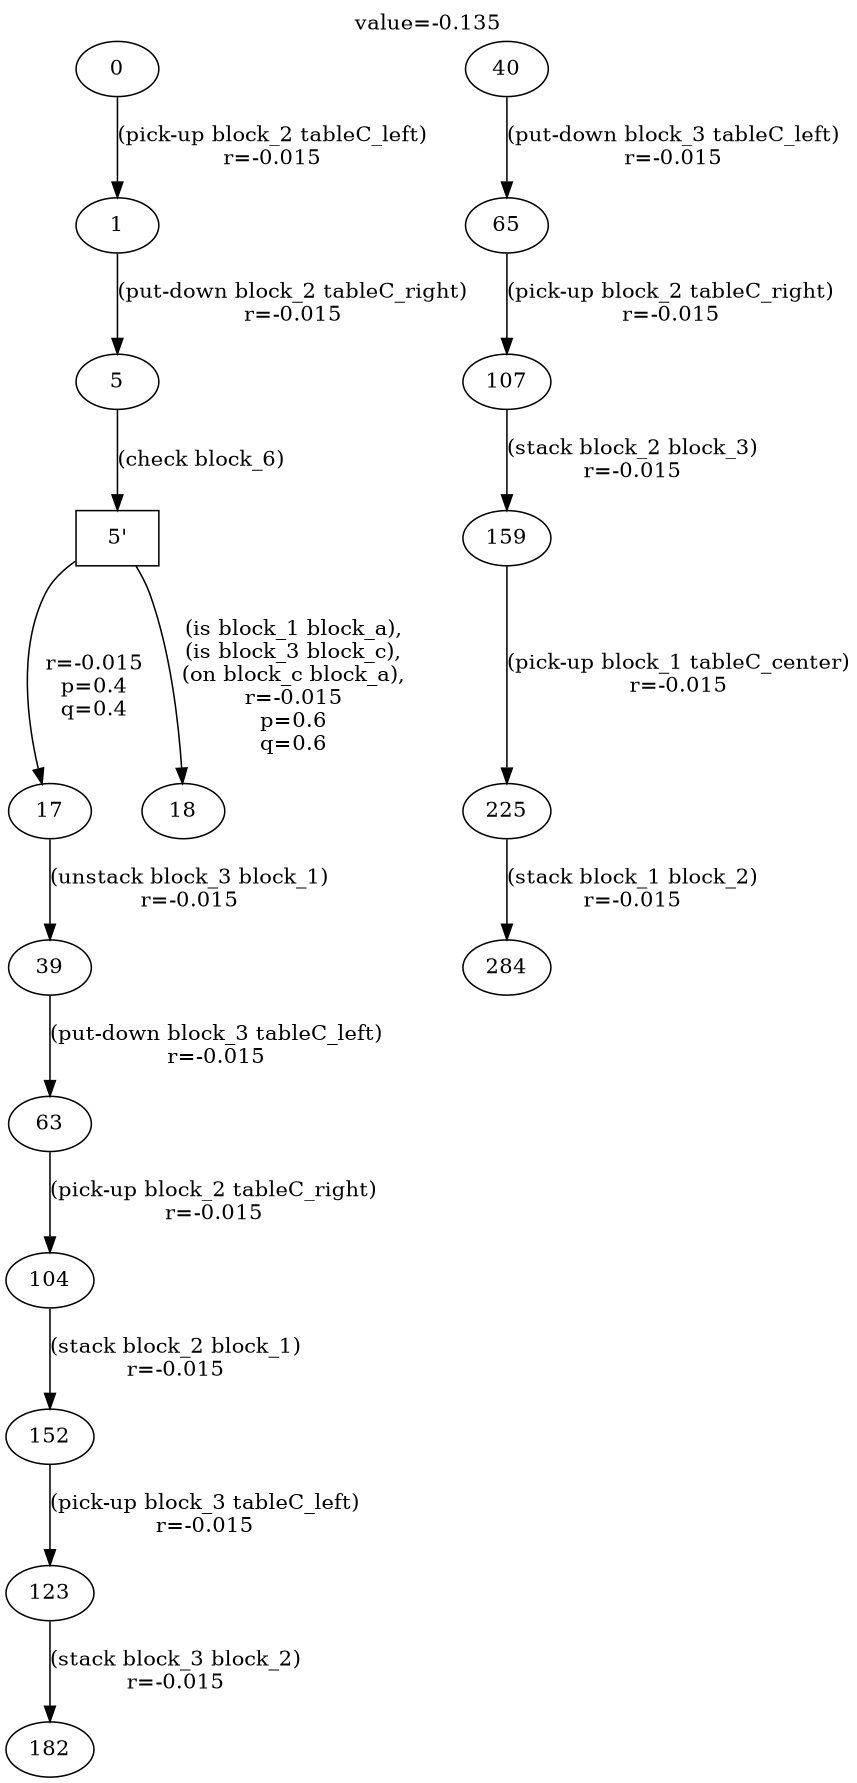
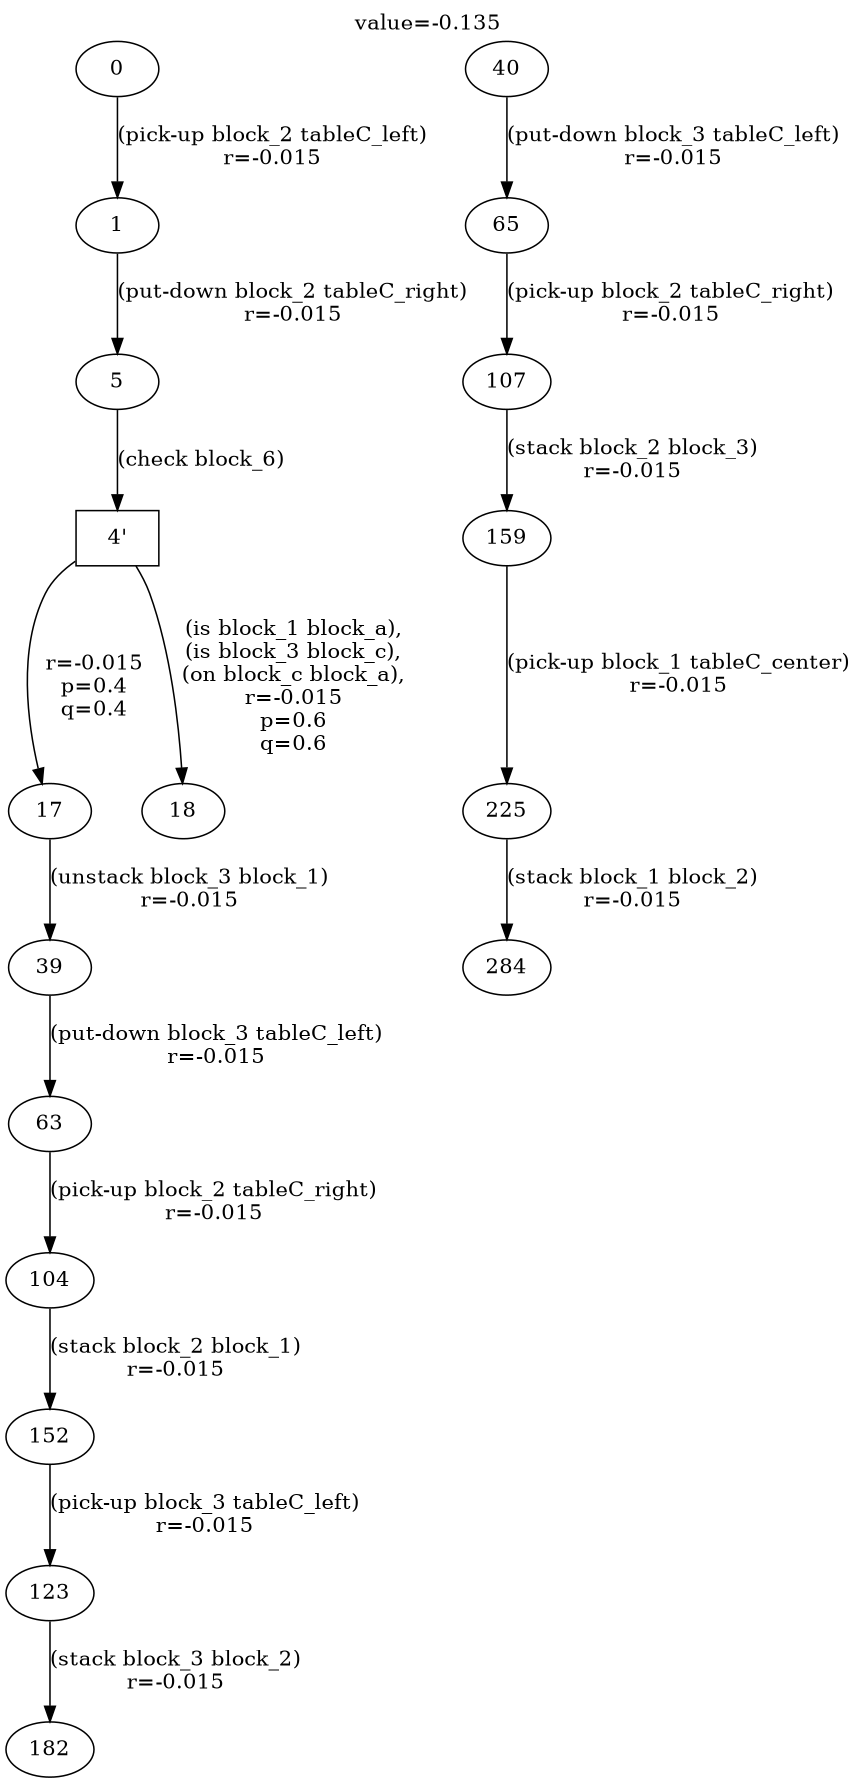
node "5'": label "5'" -> "4'"
